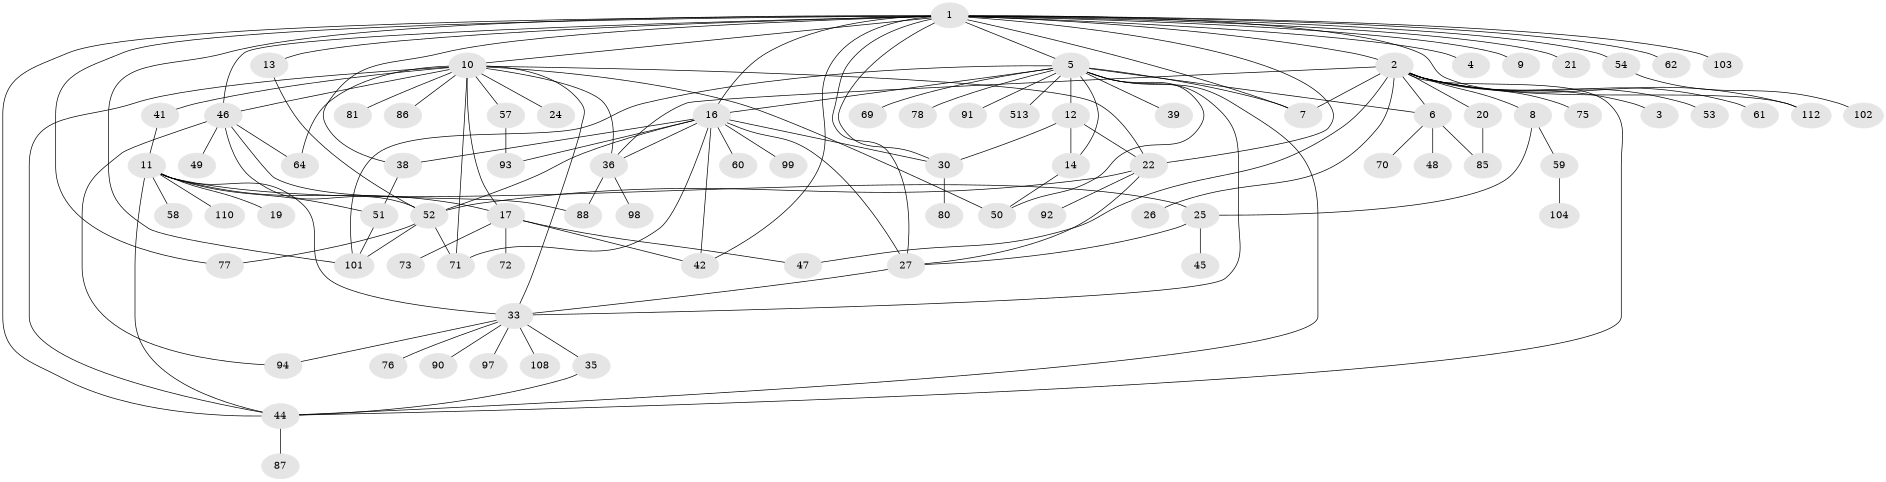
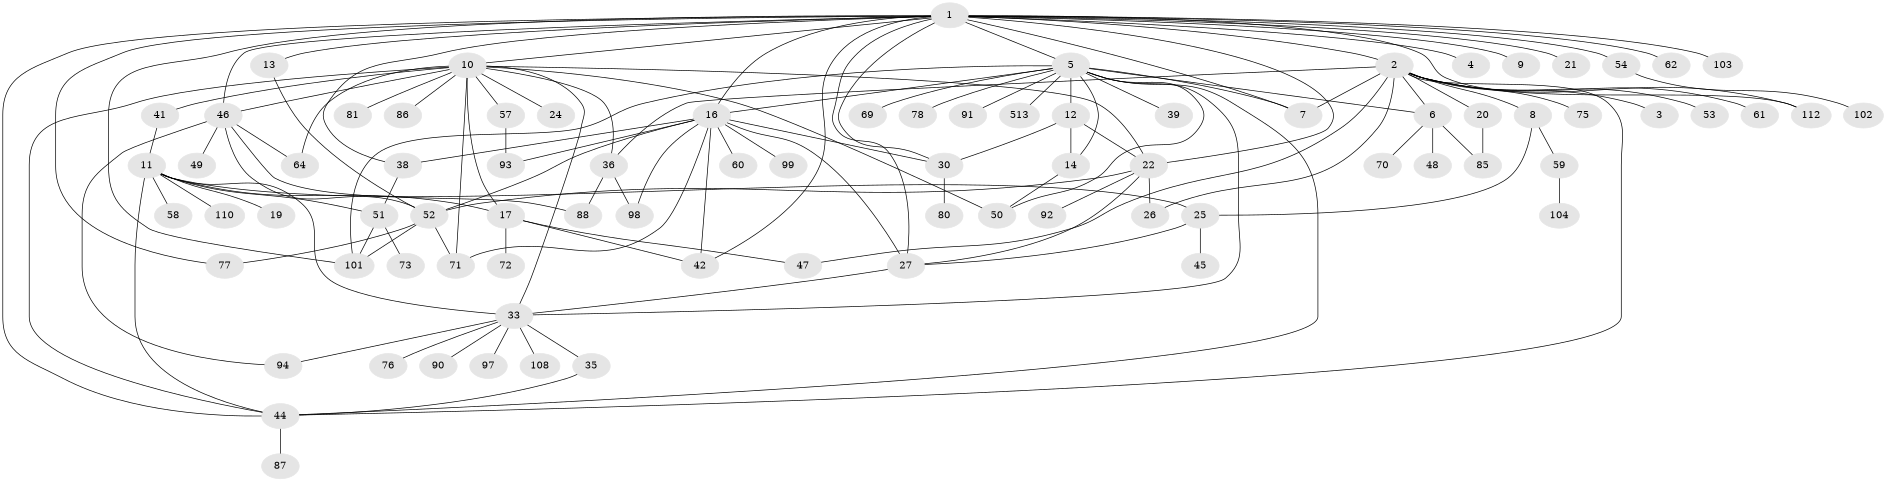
edge "16" -- "36": now "16" -- "98"
edge "22" -- "26": added
edge "17" -- "73": now "51" -- "73"
